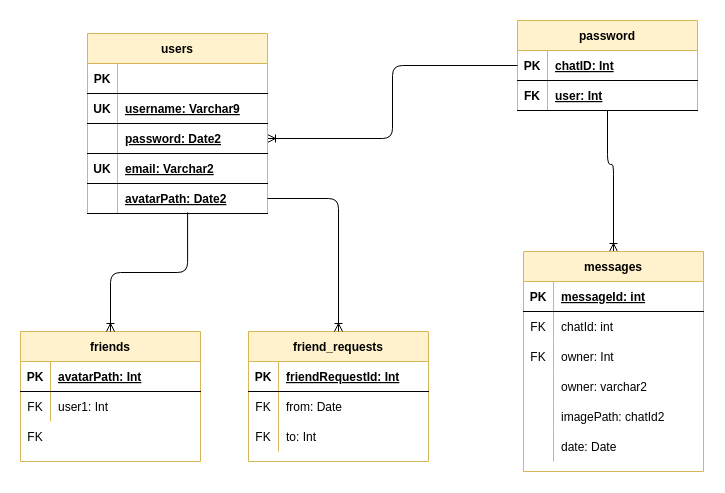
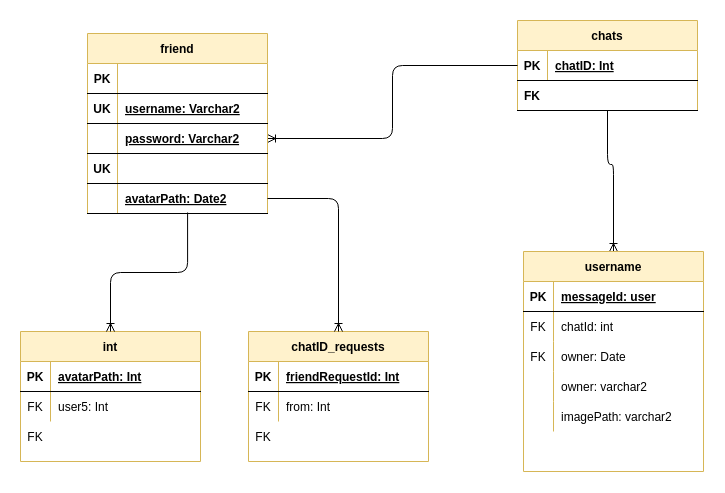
node "password": label "password" -> "chats"
node "users": label "users" -> "friend"
node "user: Int": removed
node "username: Varchar9": label "username: Varchar9" -> "username: Varchar2"
node "password: Date2": label "password: Date2" -> "password: Varchar2"
node "email: Varchar2": removed
node "messages": label "messages" -> "username"
node "messageId: int": label "messageId: int" -> "messageId: user"
node "friends": label "friends" -> "int"
node "friend_requests": label "friend_requests" -> "chatID_requests"
node "owner: Int": label "owner: Int" -> "owner: Date"
node "user1: Int": label "user1: Int" -> "user5: Int"
node "from: Date": label "from: Date" -> "from: Int"
node "imagePath: chatId2": label "imagePath: chatId2" -> "imagePath: varchar2"
node "to: Int": removed
node "date: Date": removed
